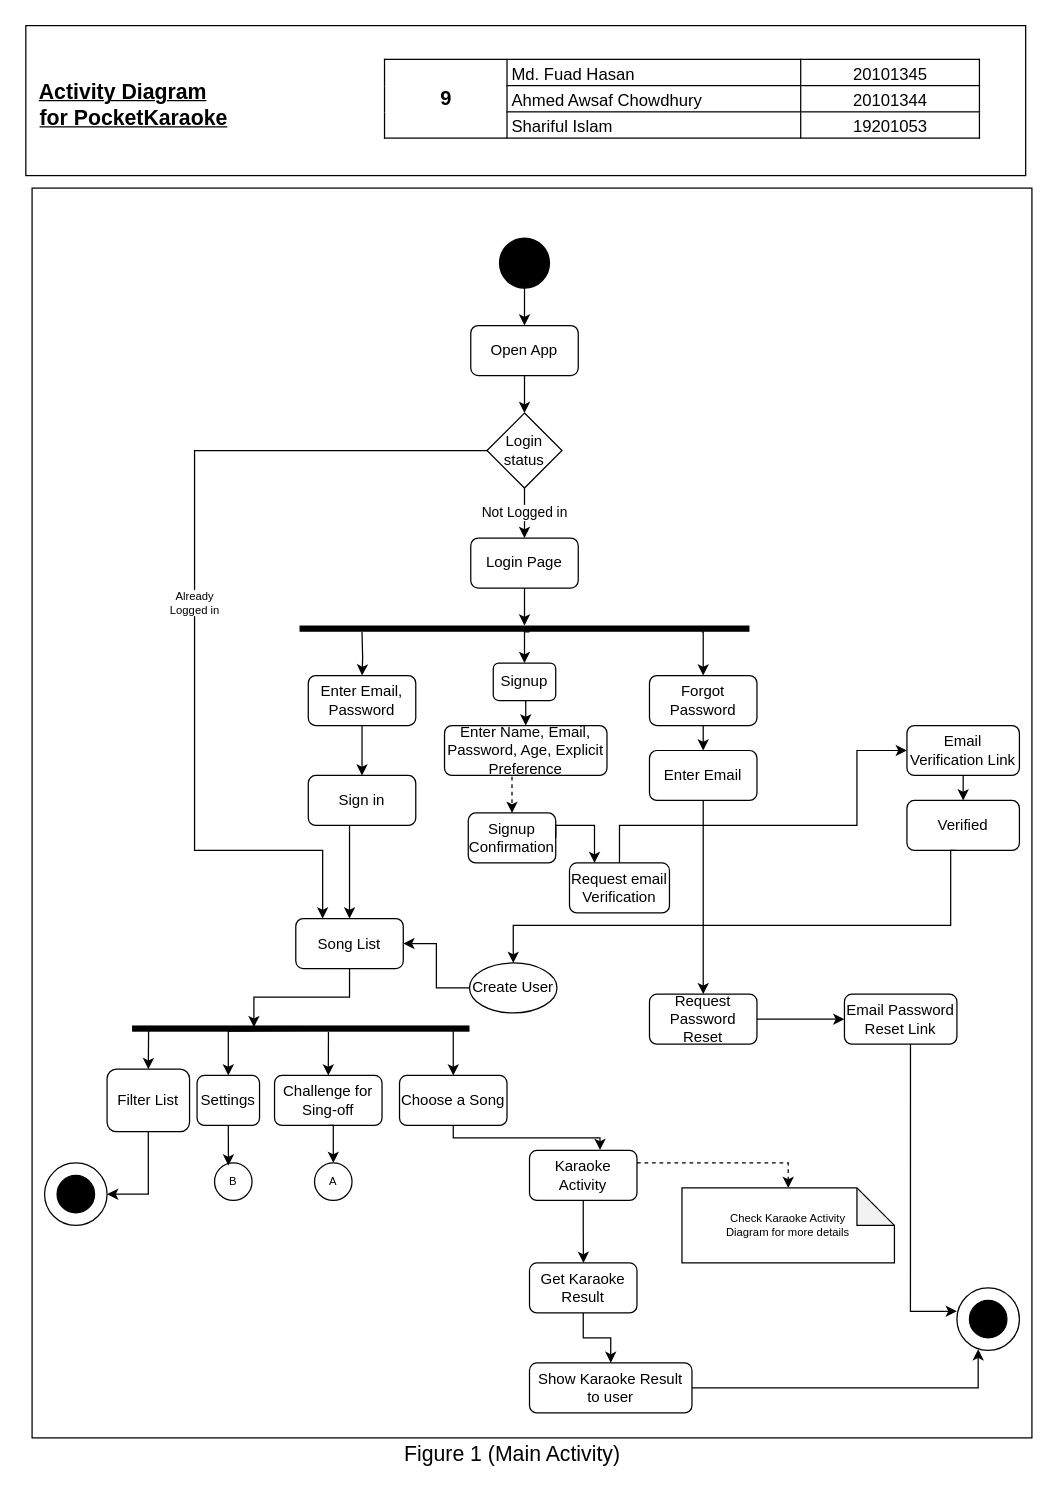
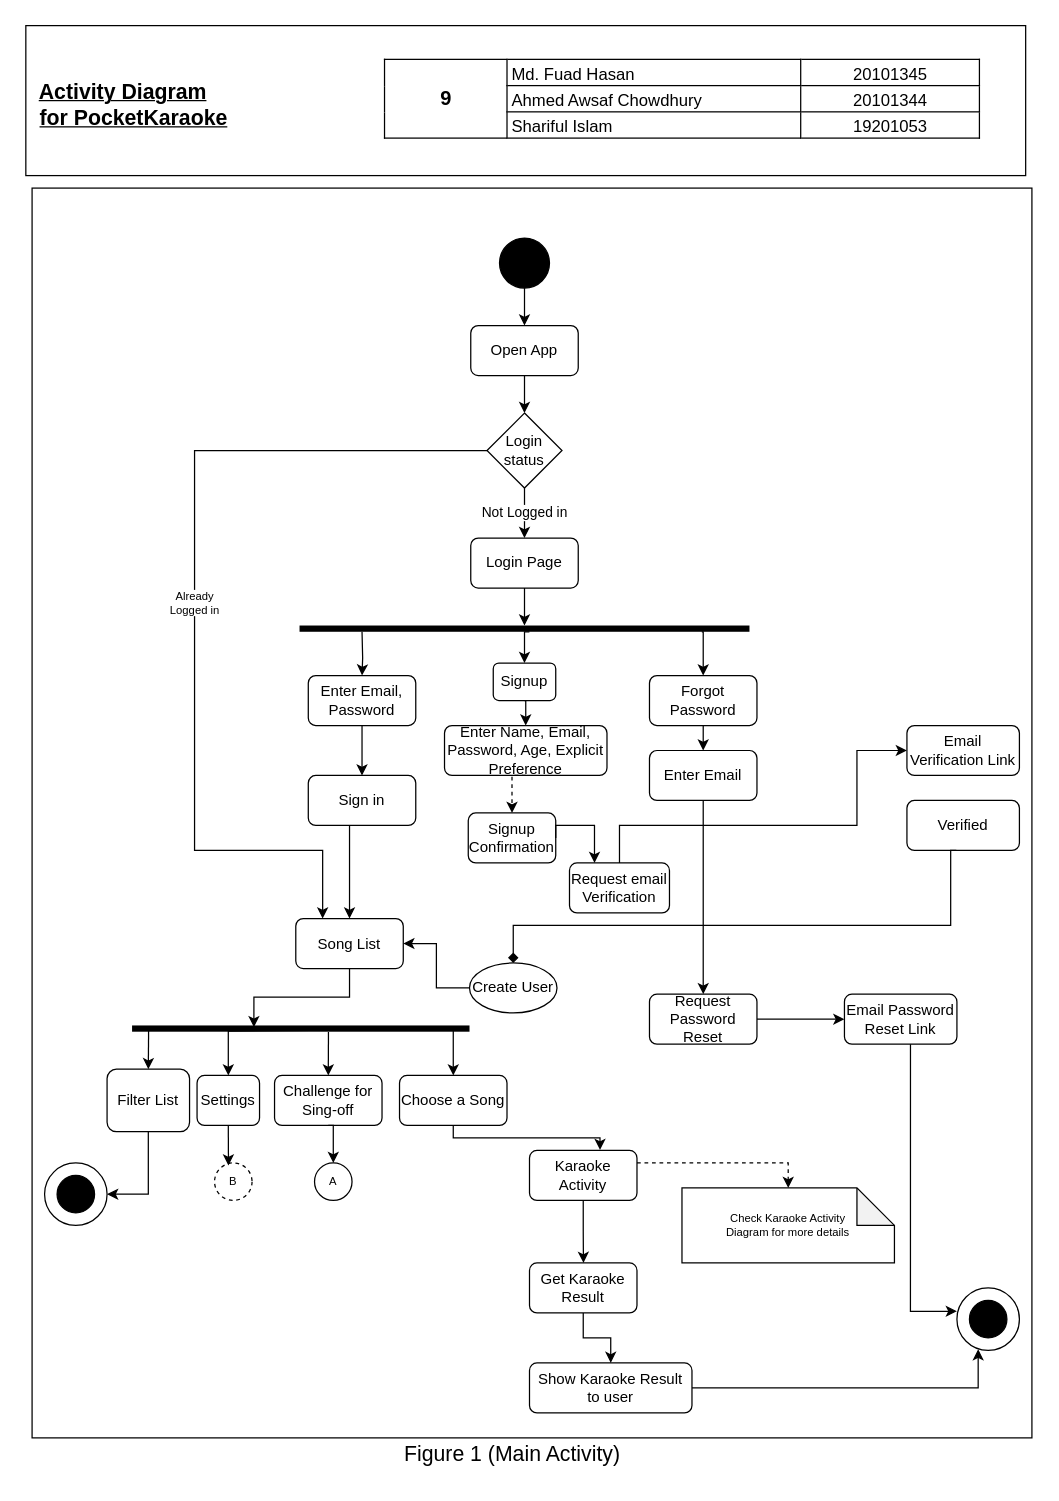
edge "Email Verification Link" -> "Verified": removed
edge "Verified" -> "Create User": arrowhead classic -> diamond
node "B": style solid -> dashed
